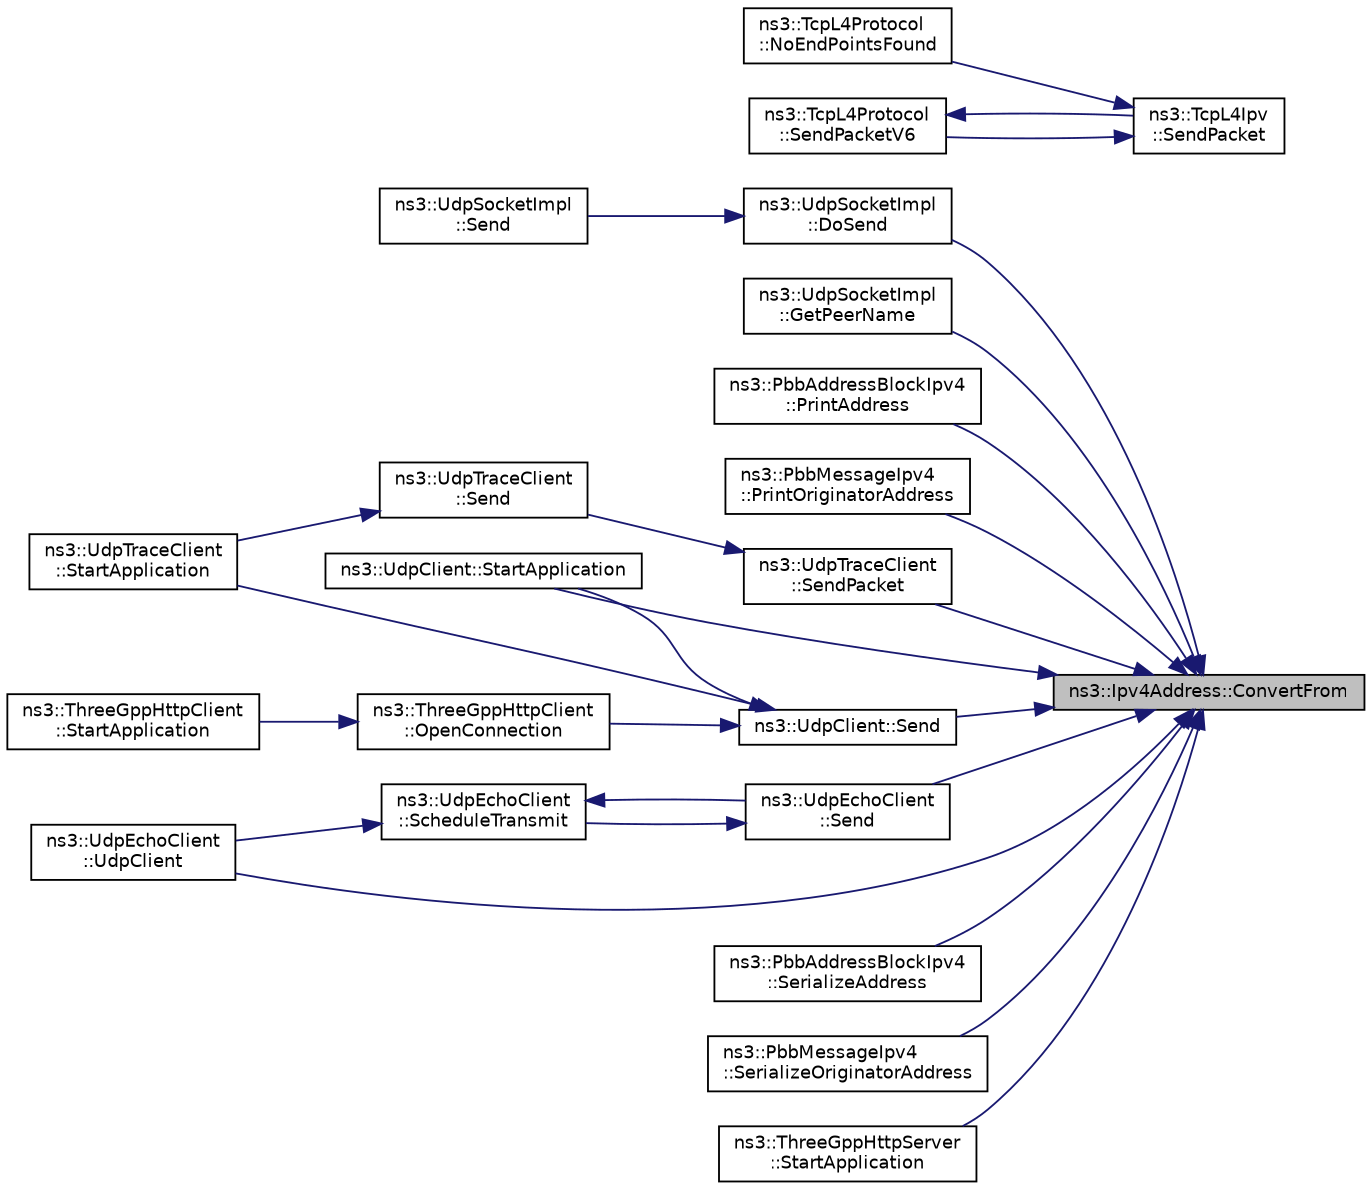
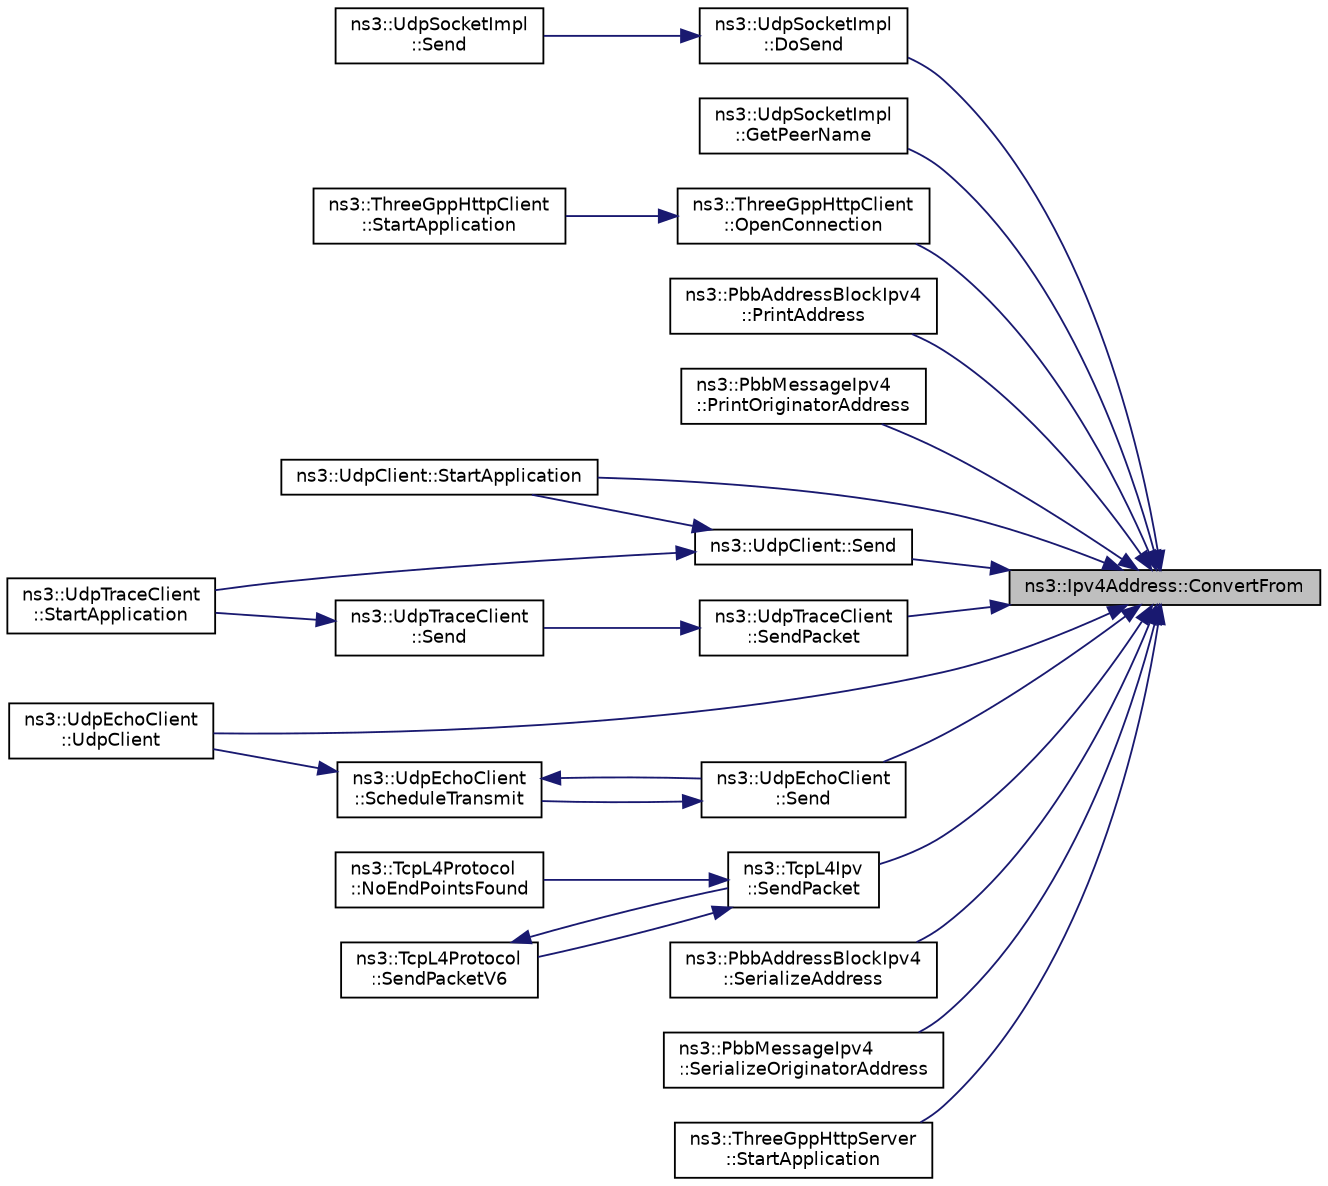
edge "ns3::ThreeGppHttpClient ::OpenConnection" -> "ns3::UdpClient::Send": now "ns3::ThreeGppHttpClient ::OpenConnection" -> "ns3::Ipv4Address::ConvertFrom"
edge "ns3::TcpL4Ipv ::SendPacket" -> "ns3::Ipv4Address::ConvertFrom": added
